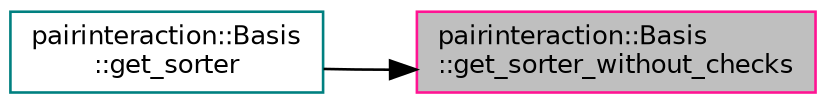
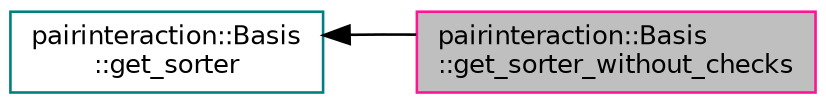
edge "pairinteraction::Basis ::get_sorter" -> "pairinteraction::Basis ::get_sorter_without_checks": reversed
